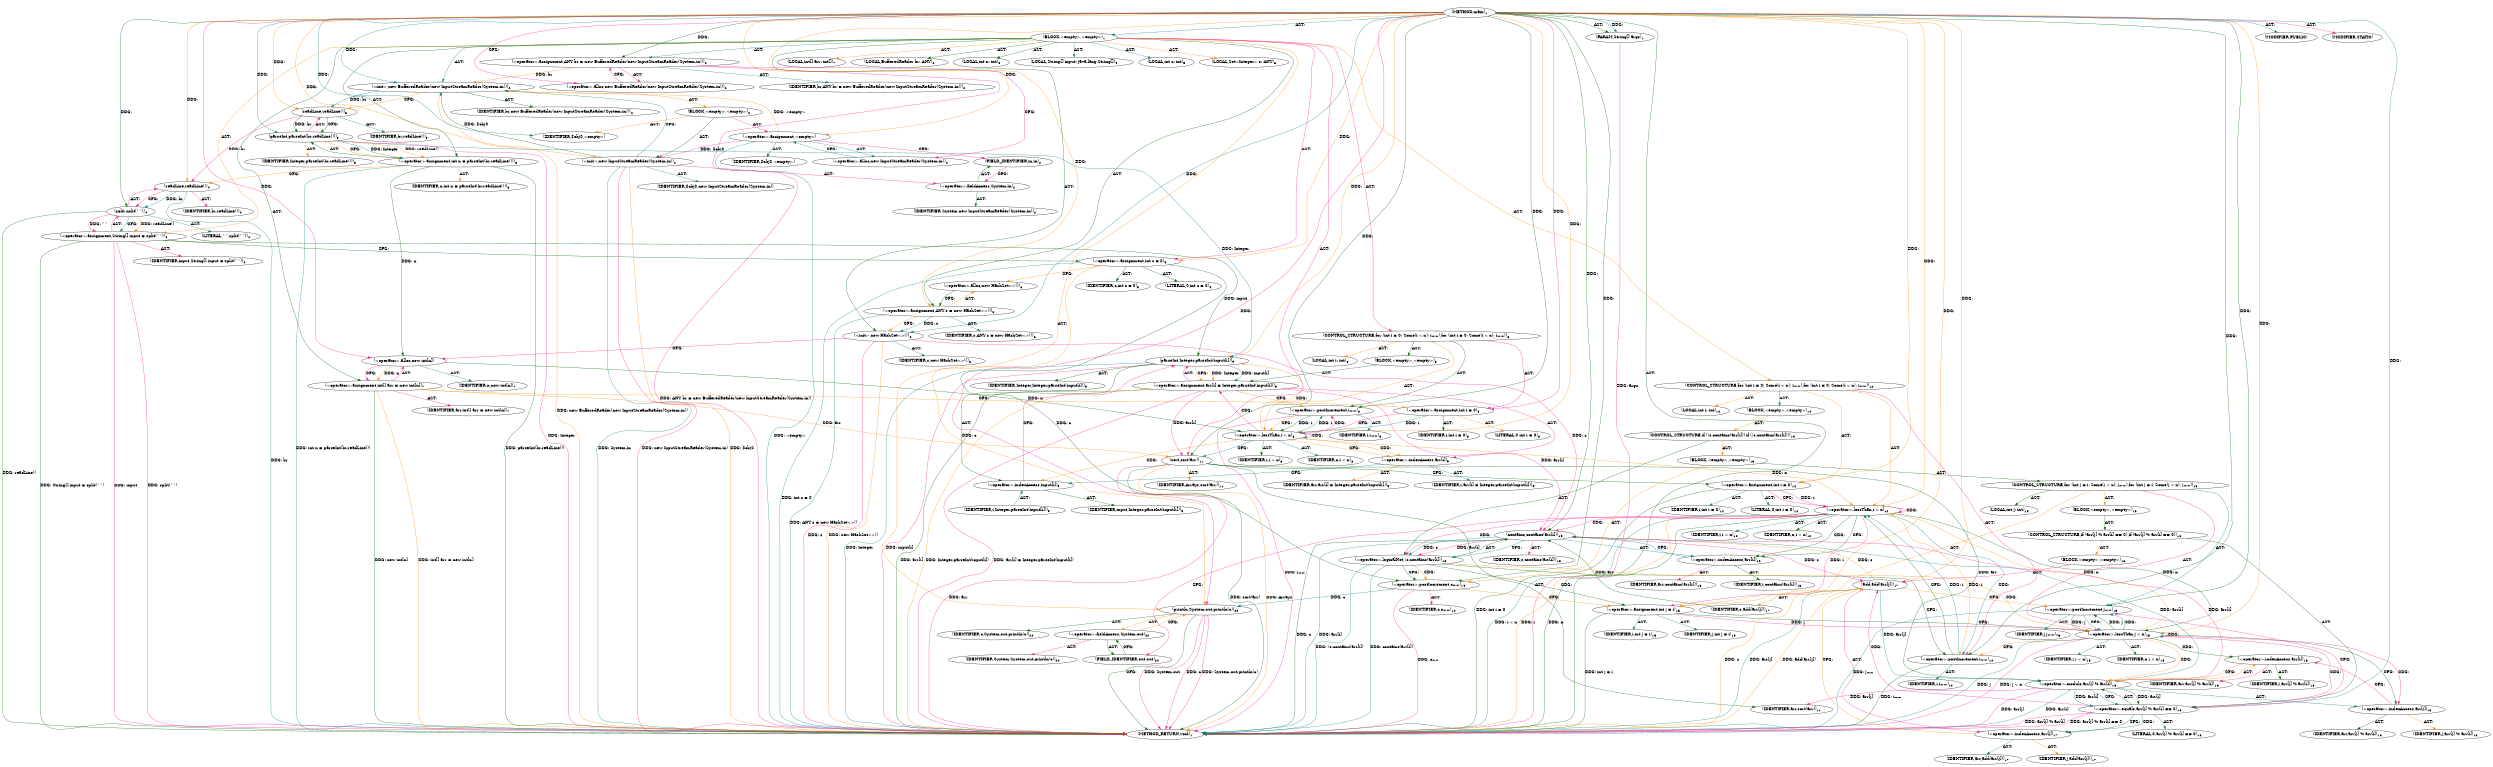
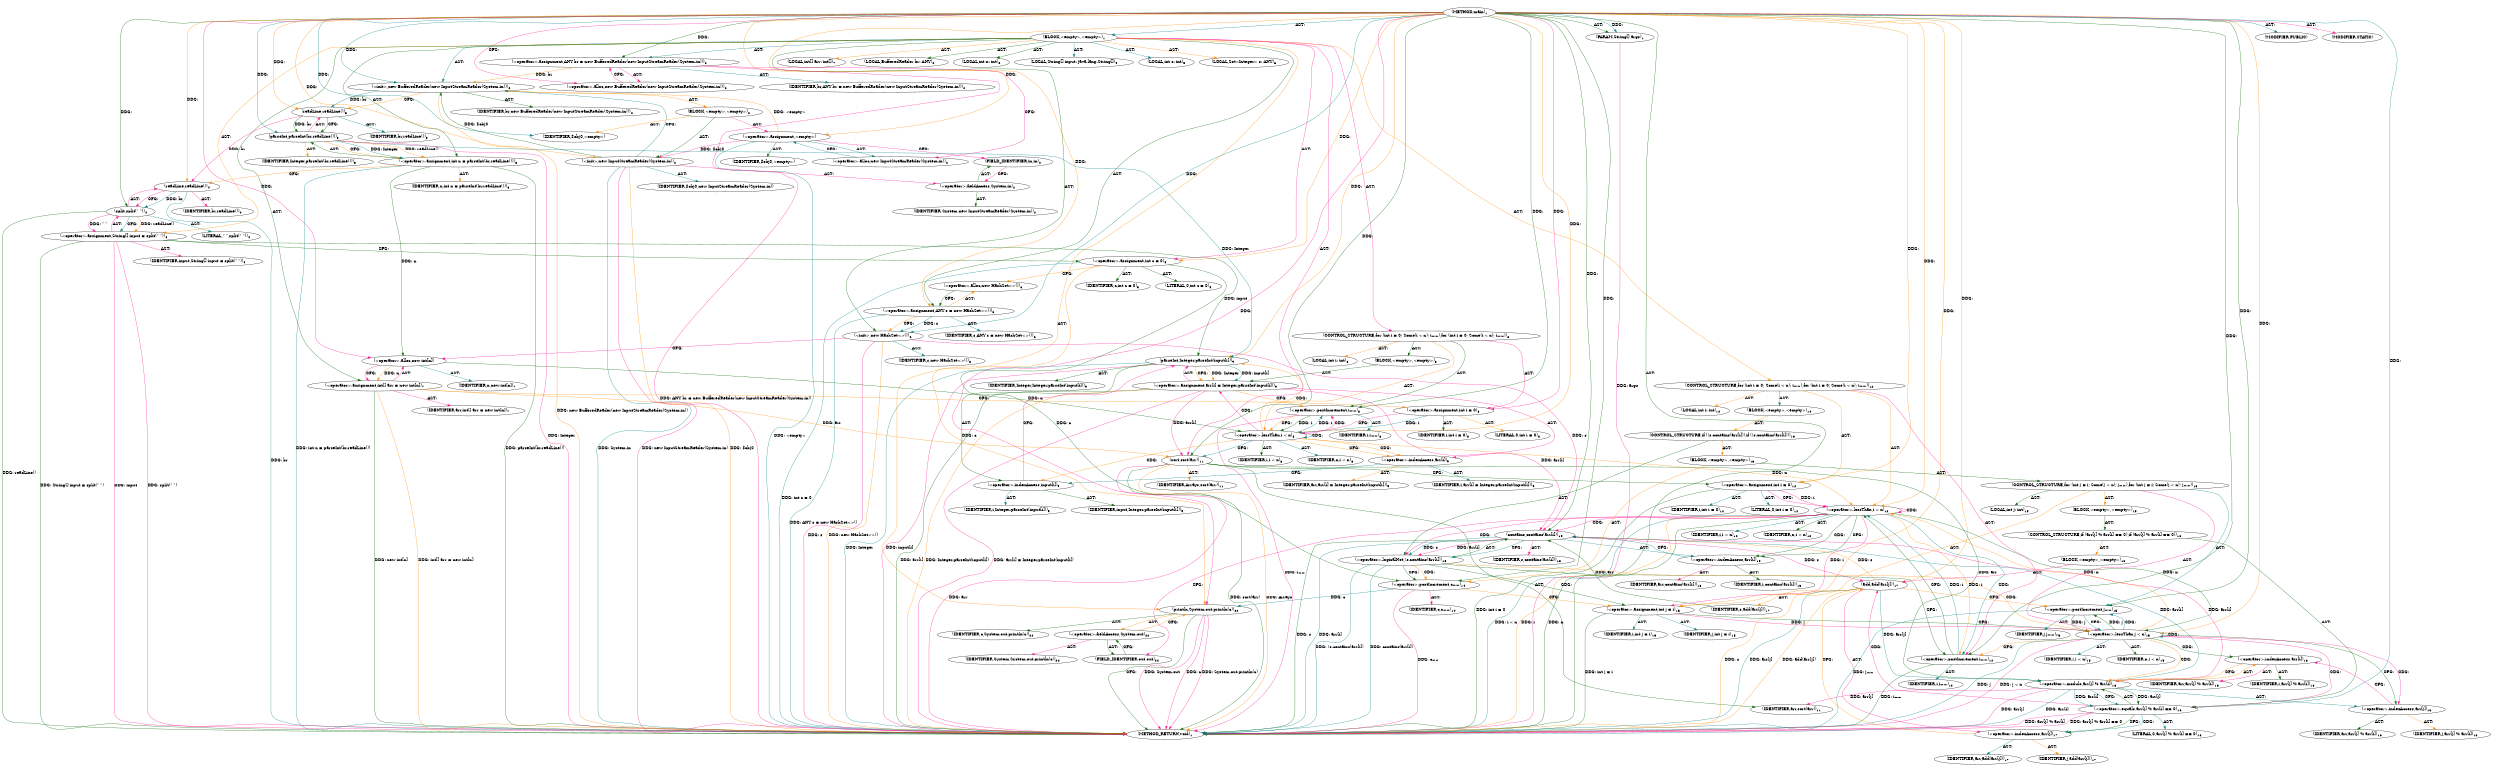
edge "(IDENTIFIER,i,Integer.parseInt(input[i]))" -> "(<operator>.indexAccess,input[i])": reversed
edge "(<operator>.equals,arr[j] % arr[i] == 0)" -> "(<operator>.postIncrement,j++)": removed, label "CFG:"
